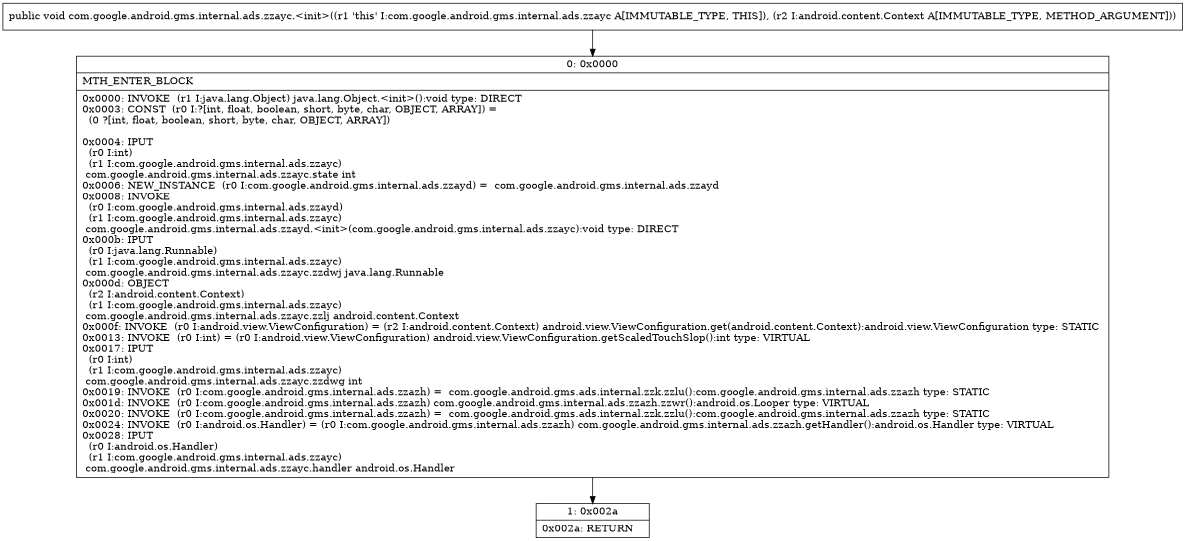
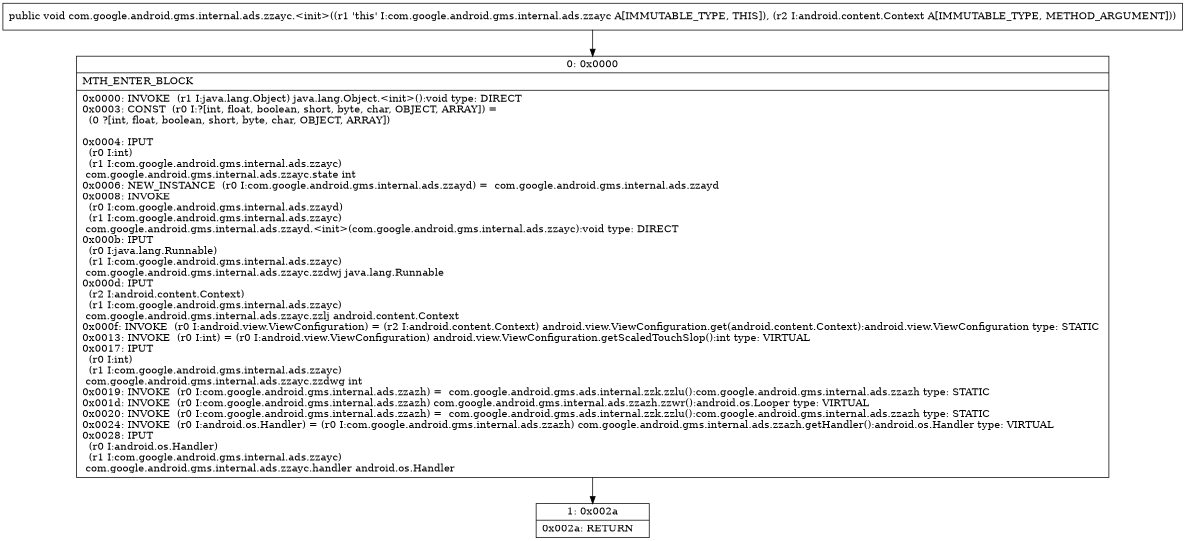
node "0: 0x0000": text "0x000d: OBJECT" -> "0x000d: IPUT"
